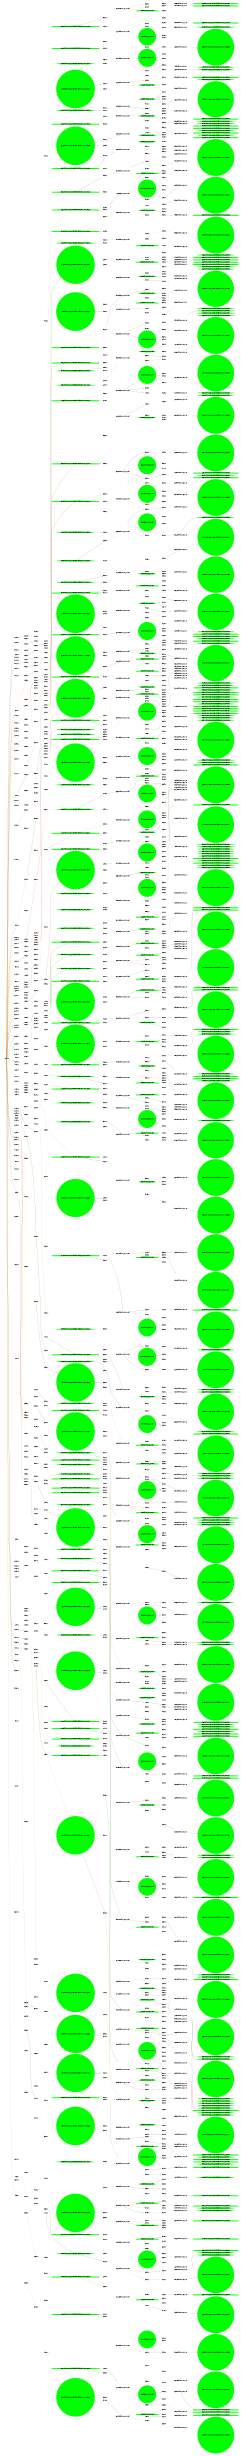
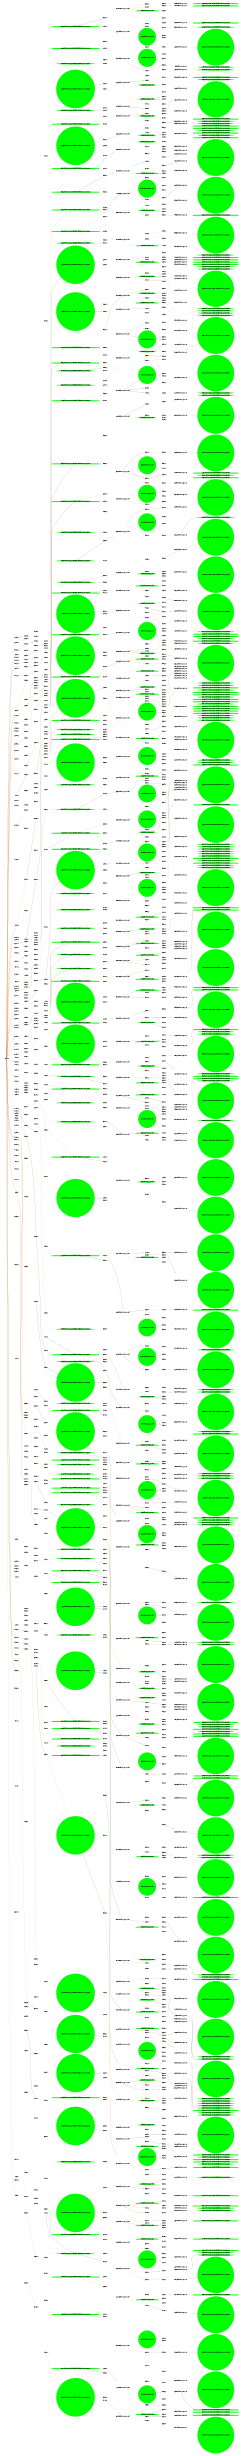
node "567dc377-val-": added
